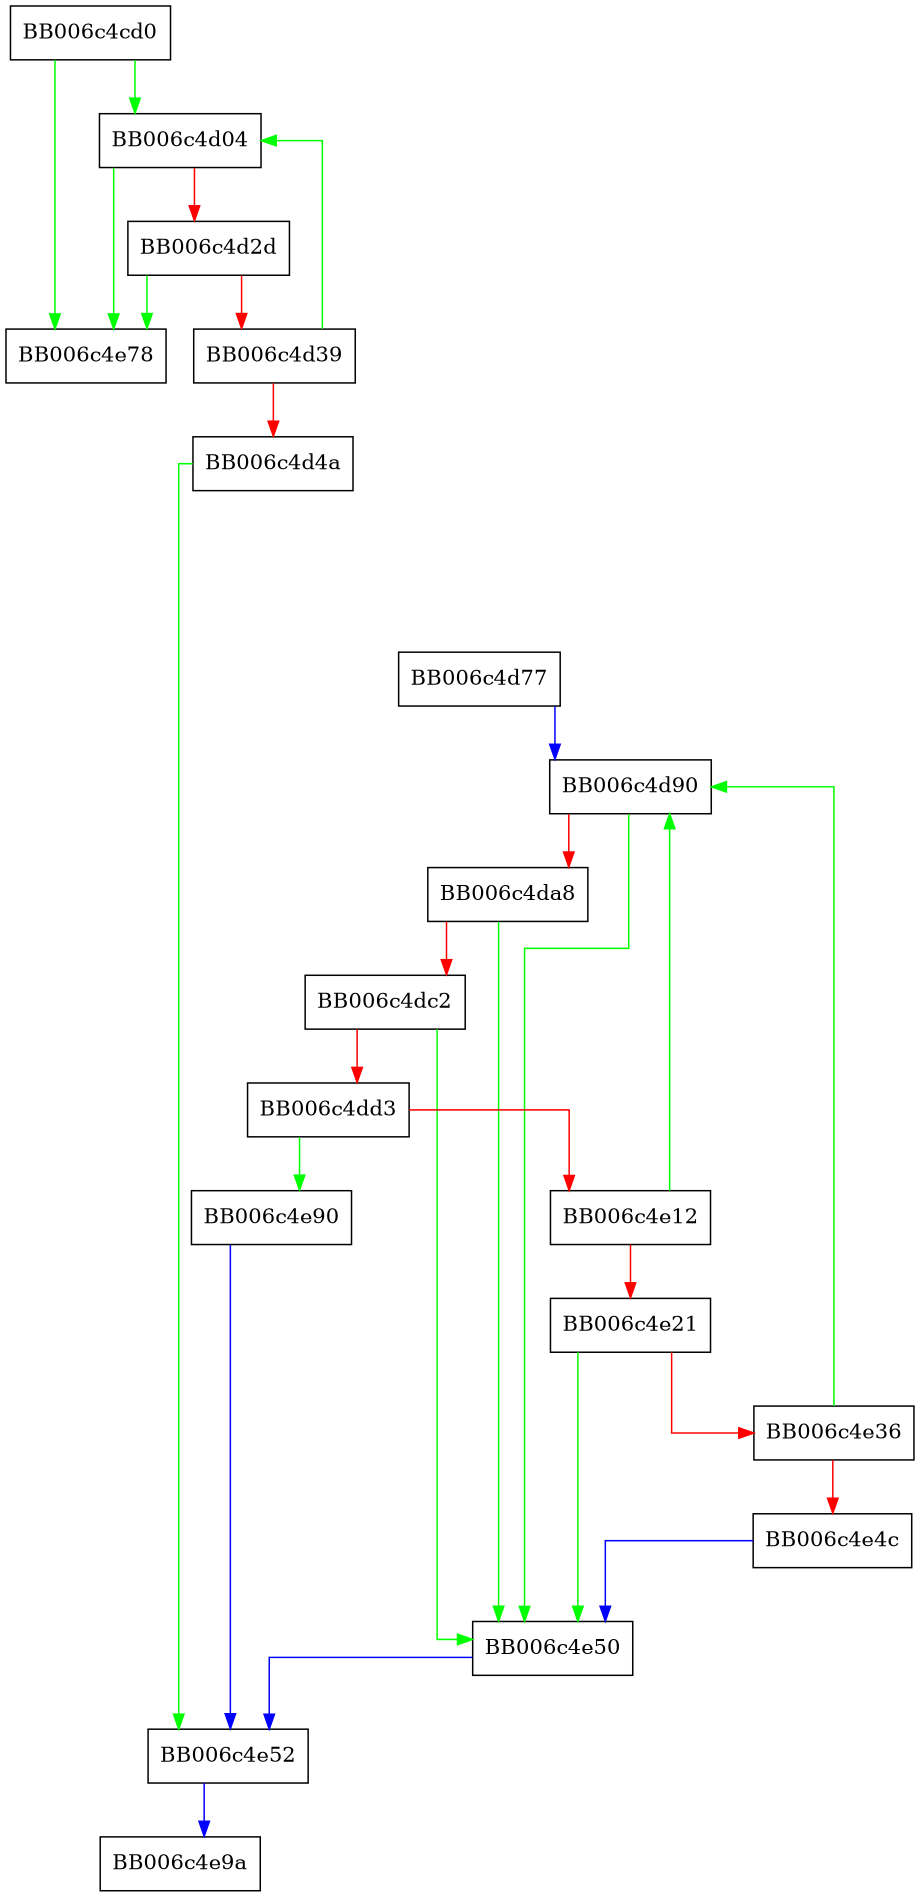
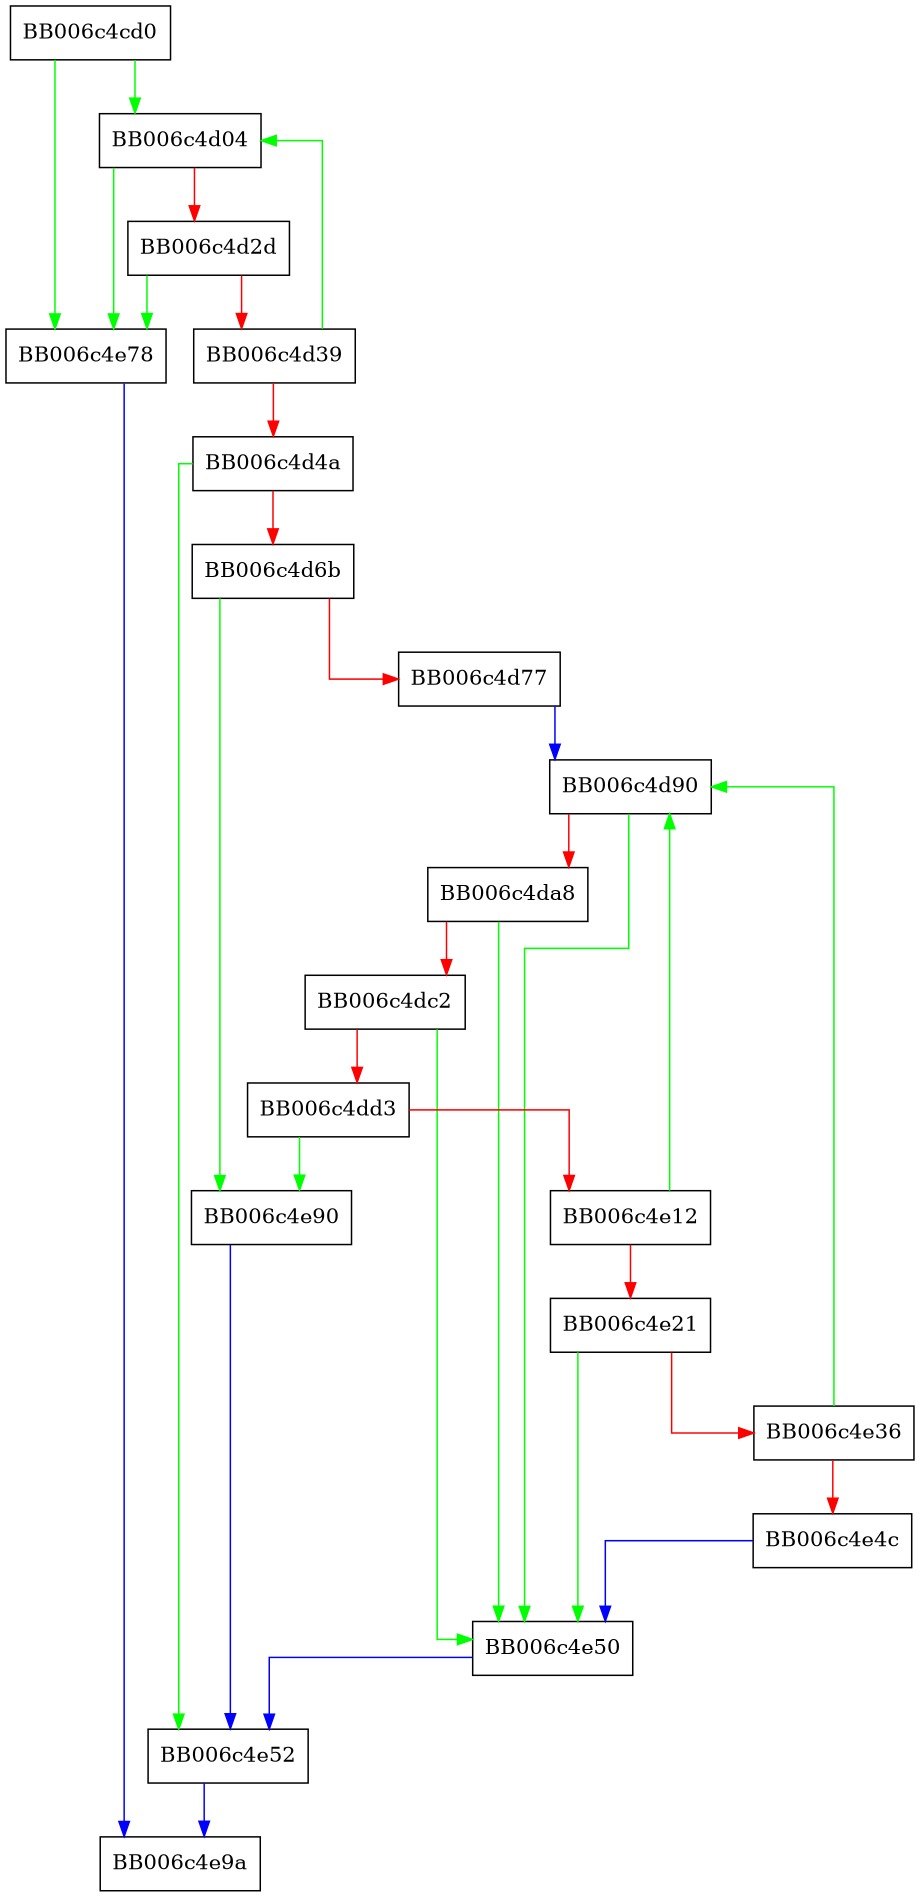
node "BB006c4d6b": added
edge "BB006c4e78" -> "BB006c4e9a": added
